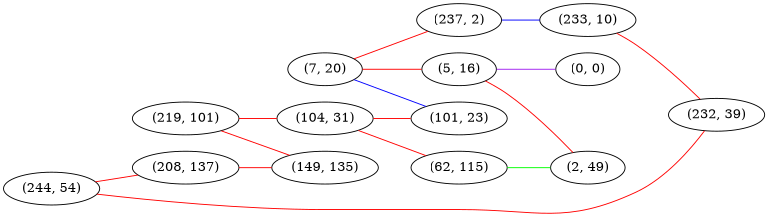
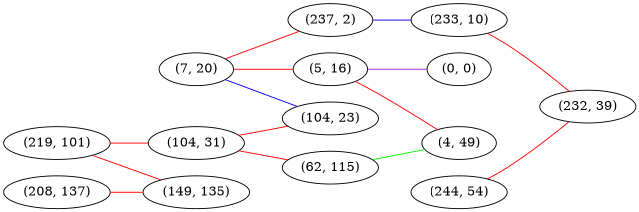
node "(101, 23)": label "(101, 23)" -> "(104, 23)"
node "(2, 49)": label "(2, 49)" -> "(4, 49)"
edge "(208, 137)" -- "(244, 54)": removed
